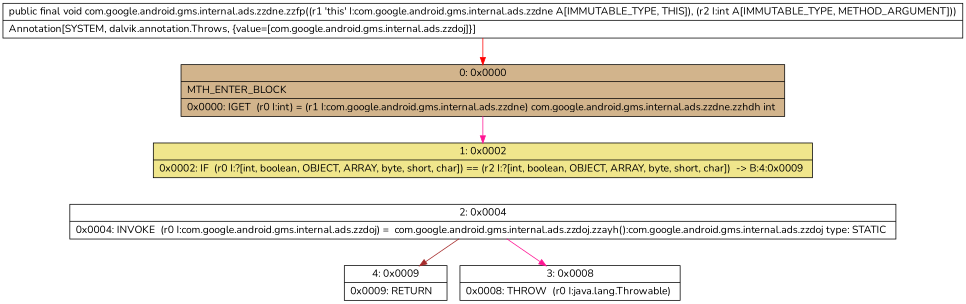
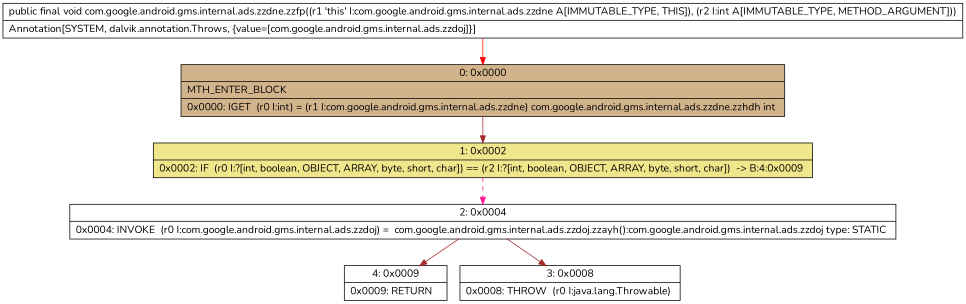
edge "0: 0x0000" -> "1: 0x0002": color deeppink -> brown
edge "1: 0x0002" -> "2: 0x0004": added
edge "2: 0x0004" -> "3: 0x0008": color deeppink -> brown
